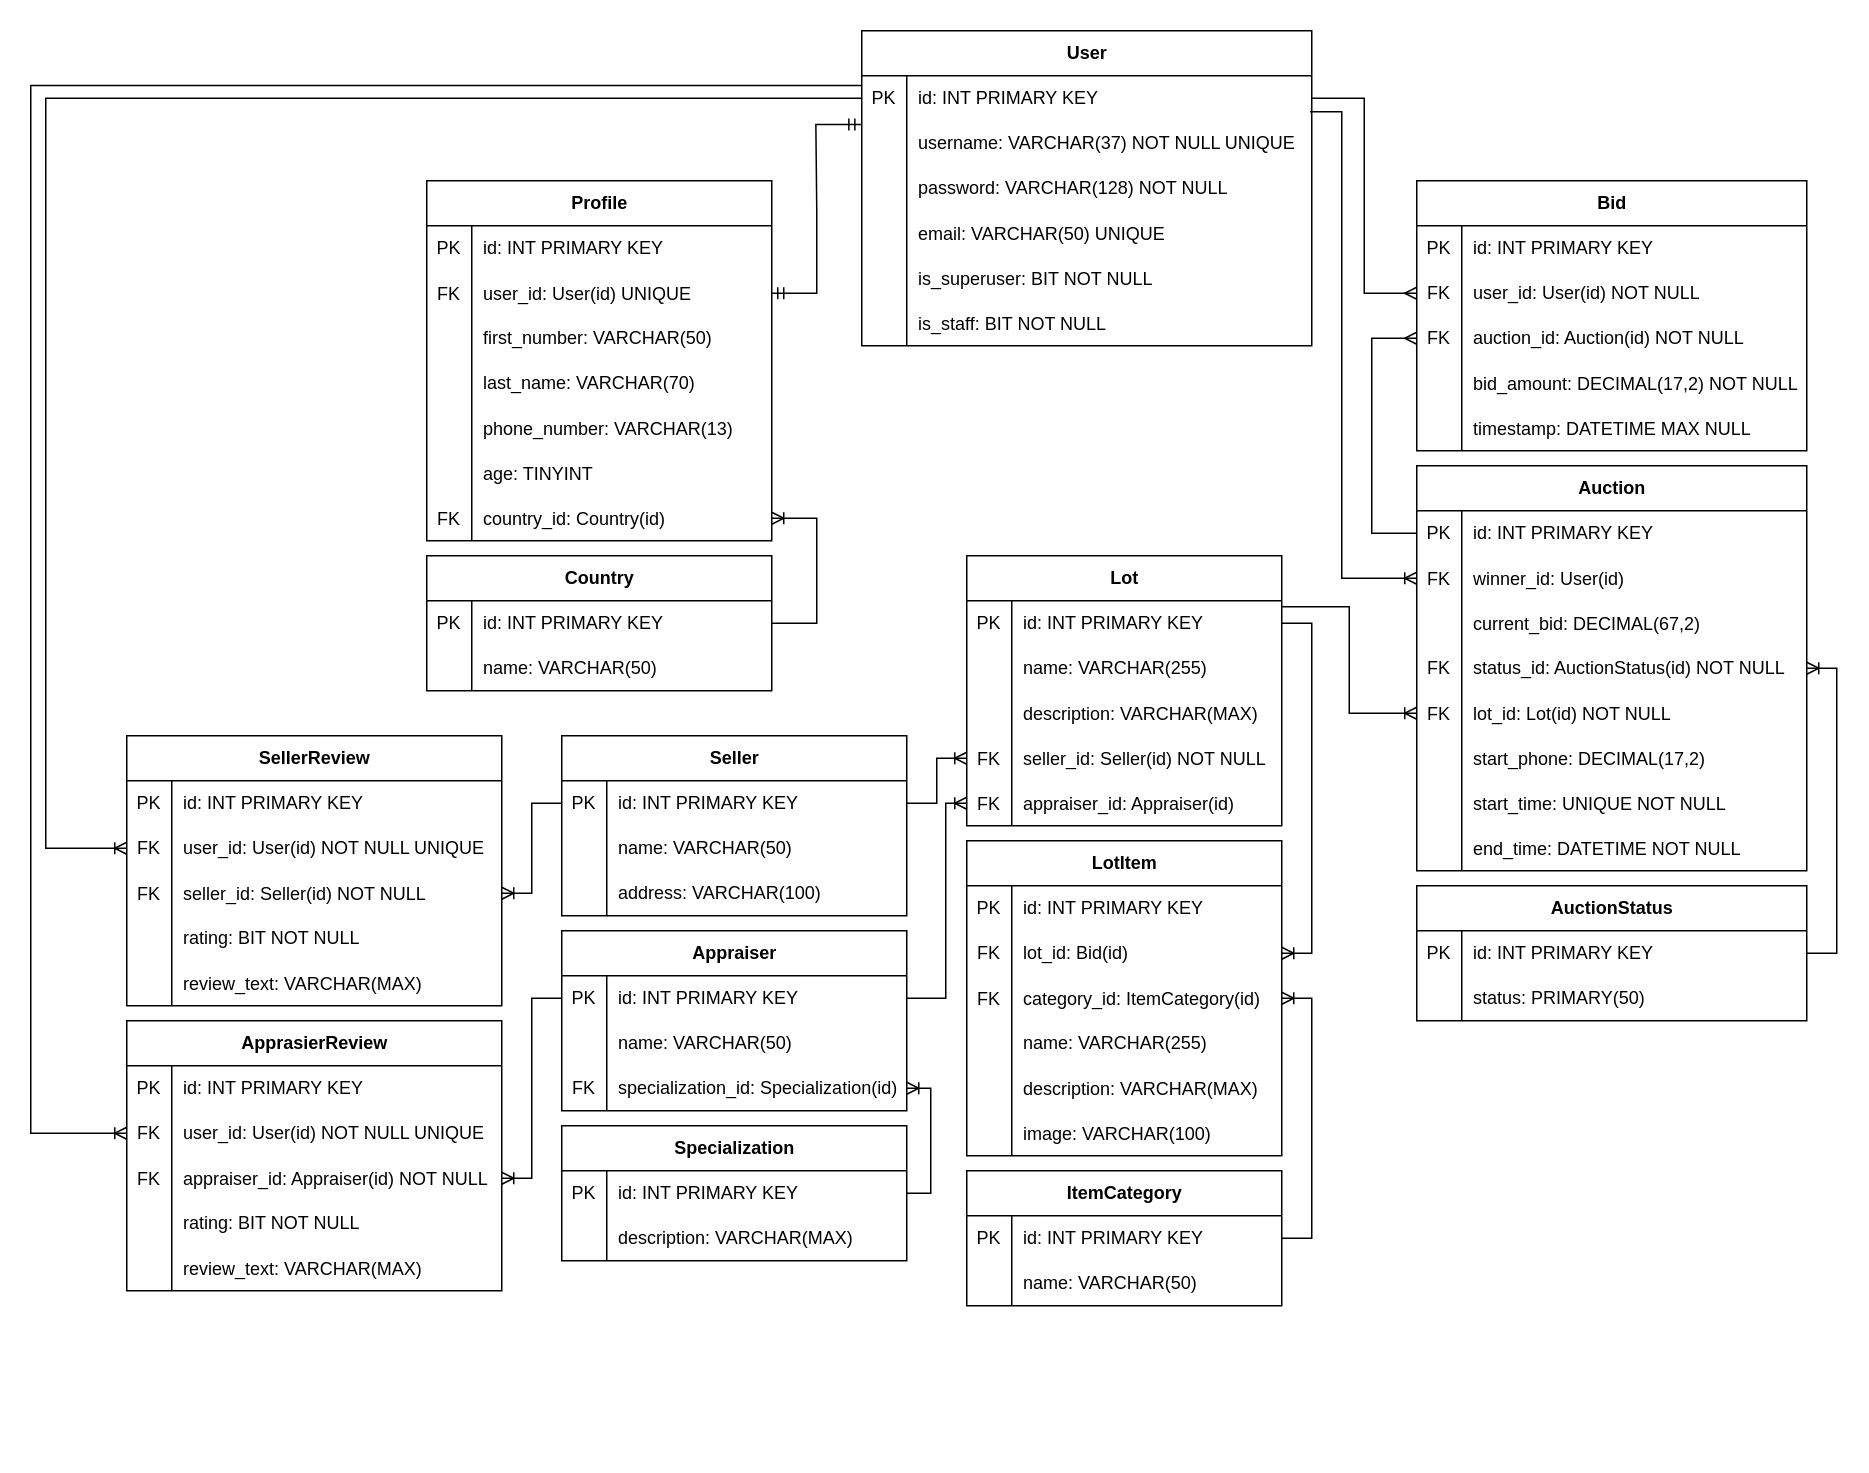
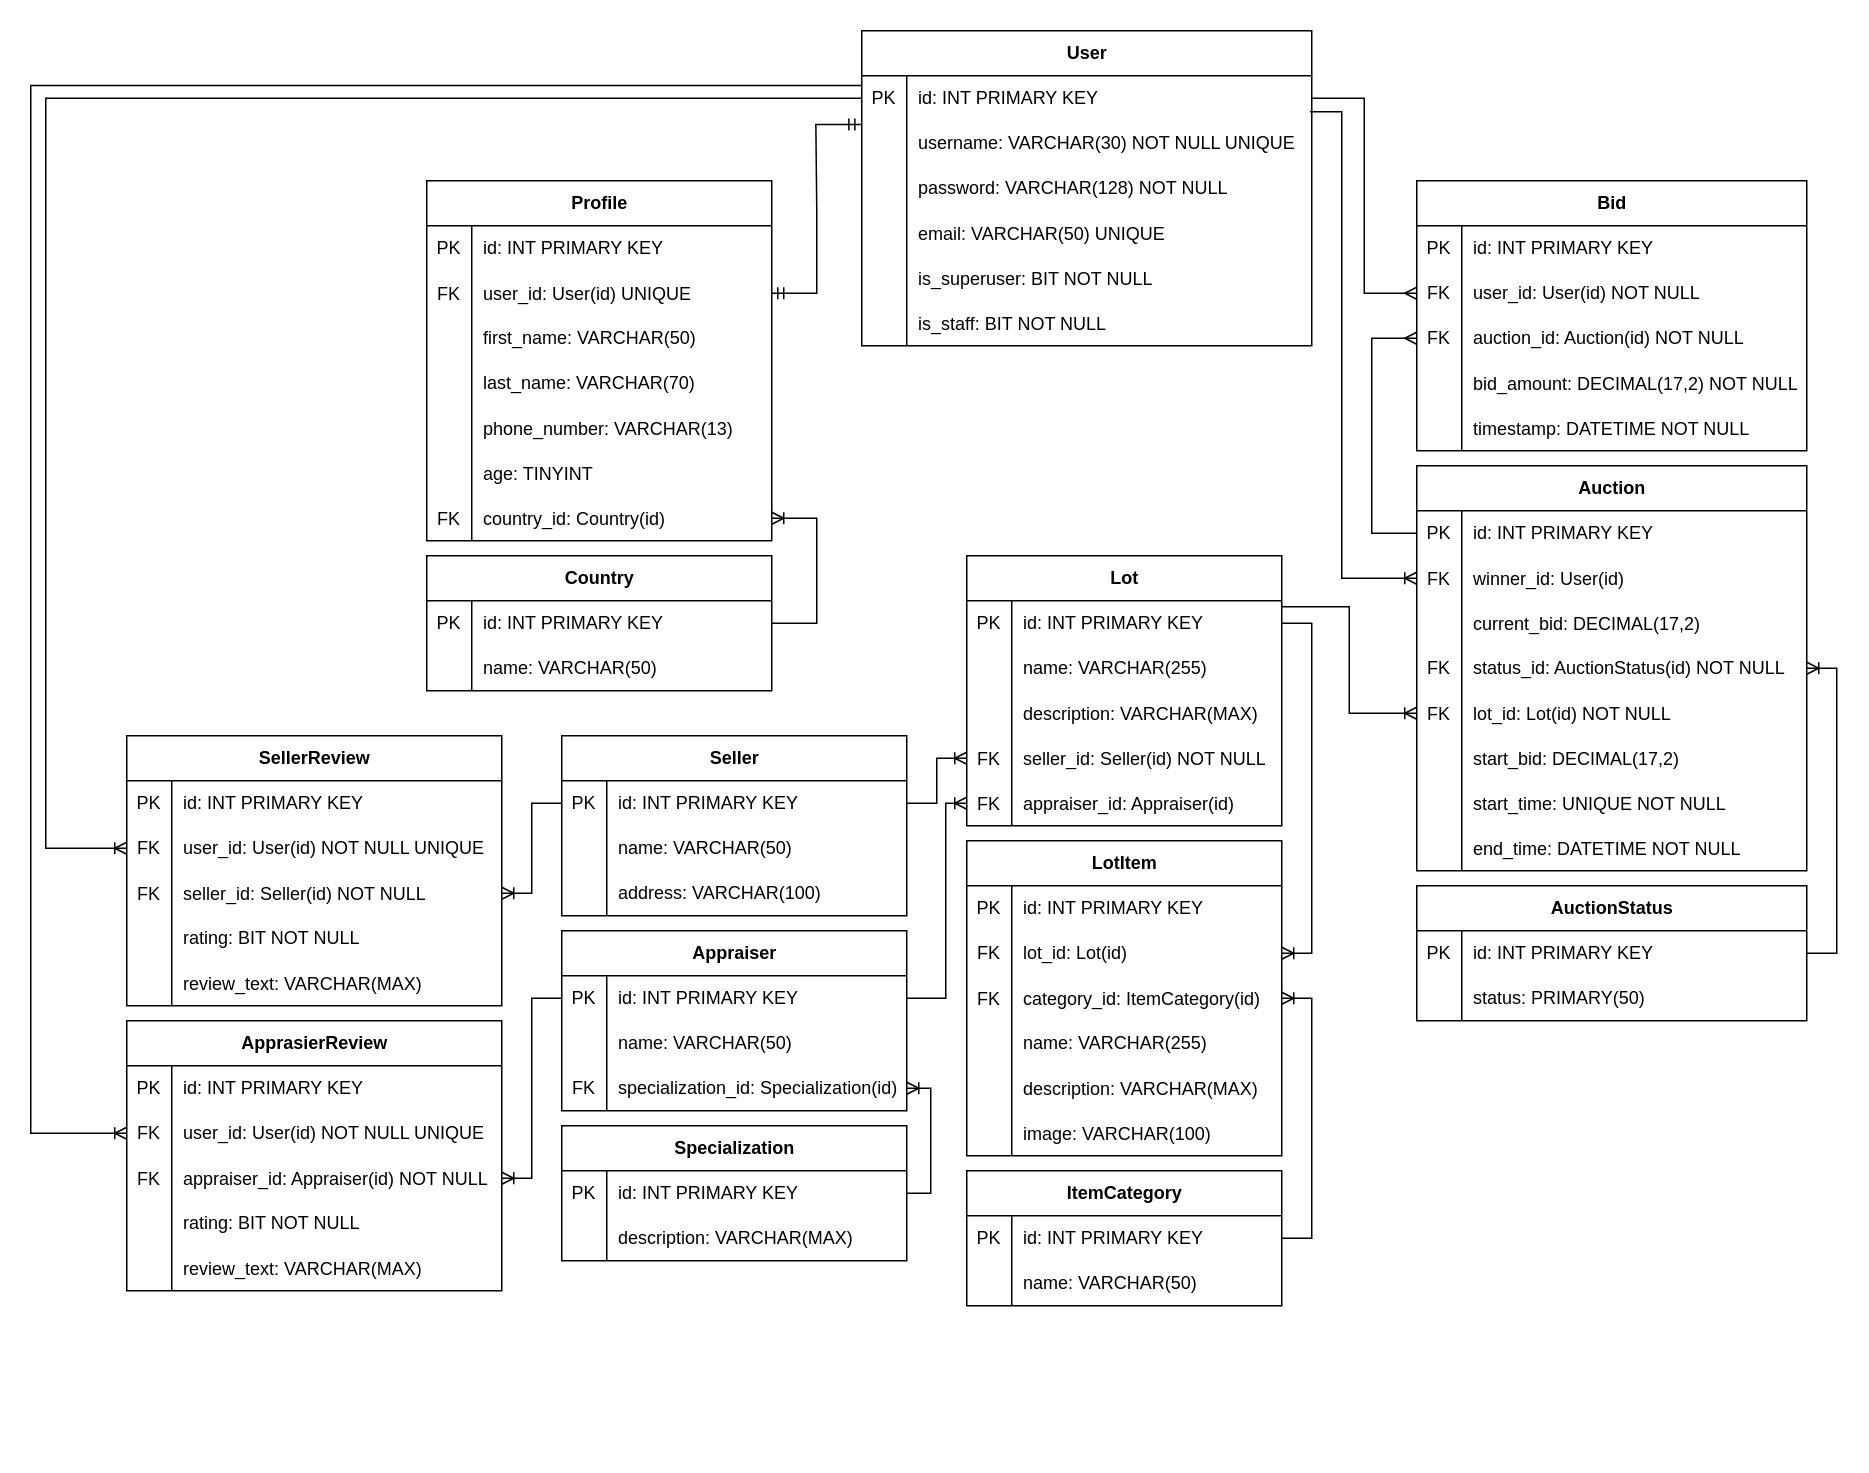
node "username: VARCHAR(37) NOT NULL UNIQUE": label "username: VARCHAR(37) NOT NULL UNIQUE" -> "username: VARCHAR(30) NOT NULL UNIQUE"
node "first_number: VARCHAR(50)": label "first_number: VARCHAR(50)" -> "first_name: VARCHAR(50)"
node "timestamp: DATETIME MAX NULL": label "timestamp: DATETIME MAX NULL" -> "timestamp: DATETIME NOT NULL"
node "current_bid: DECIMAL(67,2)": label "current_bid: DECIMAL(67,2)" -> "current_bid: DECIMAL(17,2)"
node "start_phone: DECIMAL(17,2)": label "start_phone: DECIMAL(17,2)" -> "start_bid: DECIMAL(17,2)"
node "lot_id: Bid(id)": label "lot_id: Bid(id)" -> "lot_id: Lot(id)"
